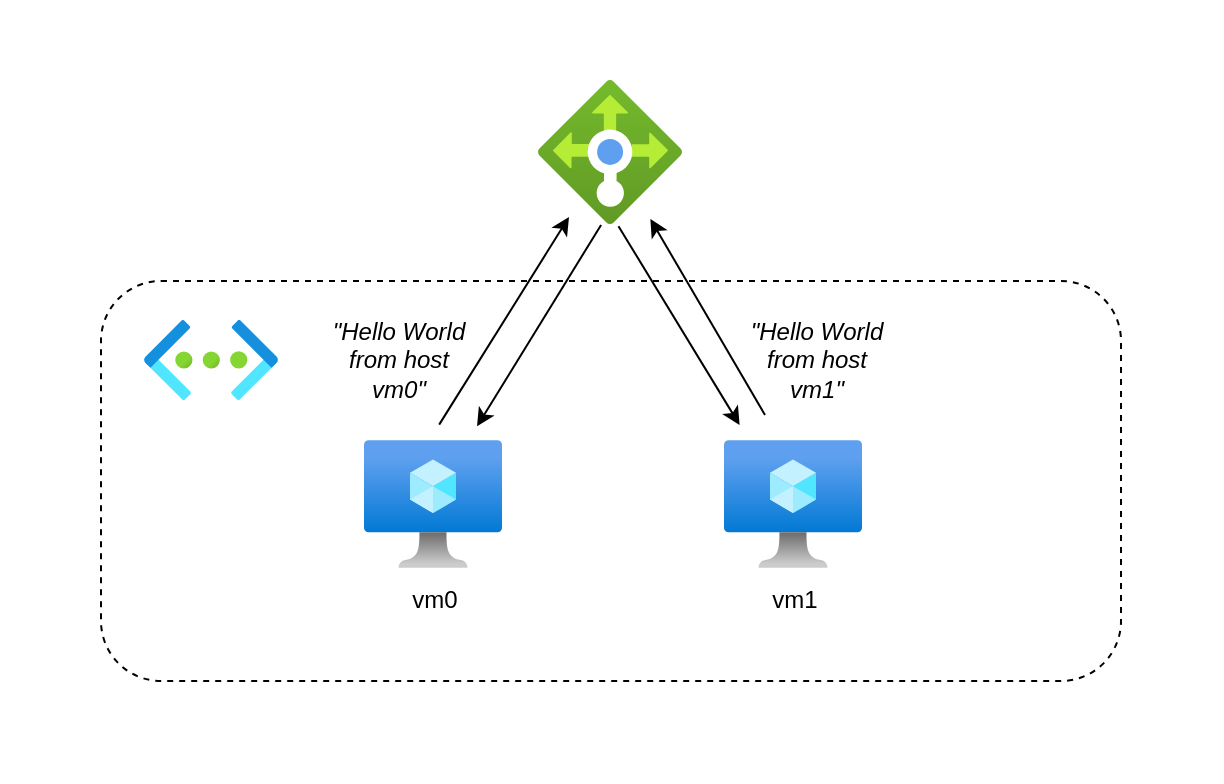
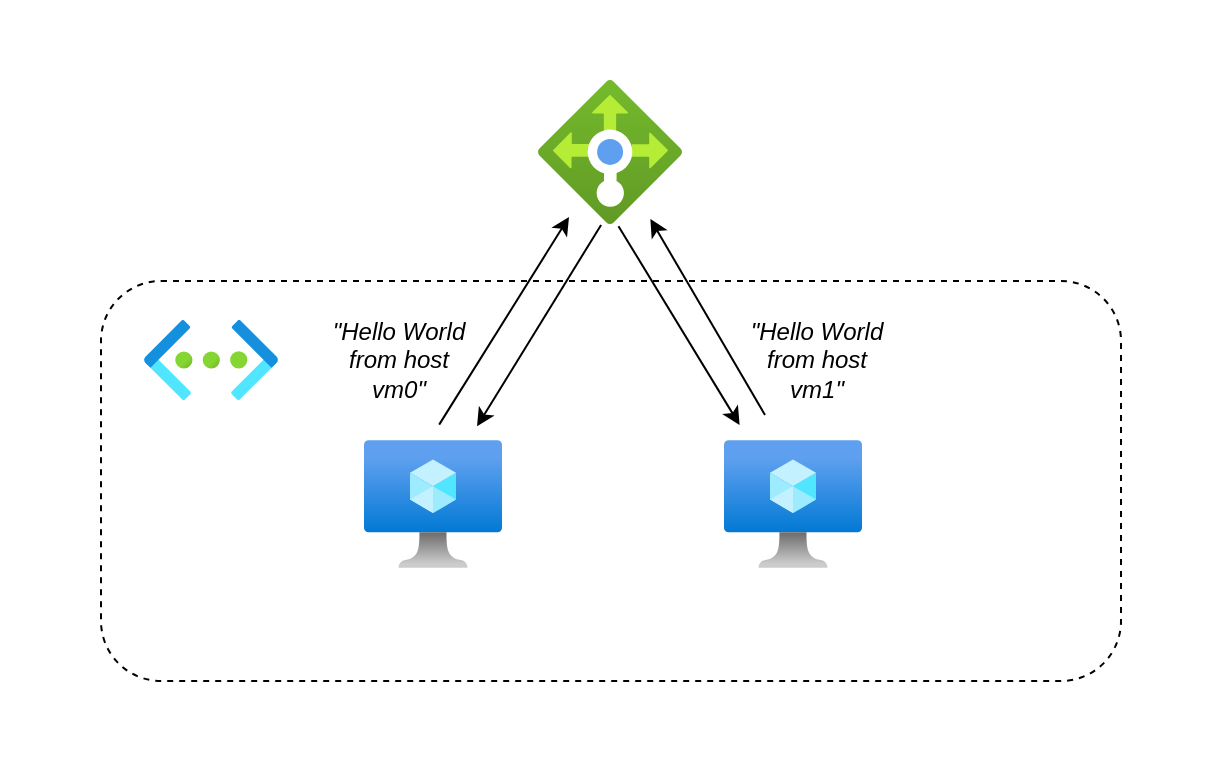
node "vm0": removed
node "vm1": removed
